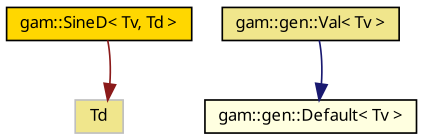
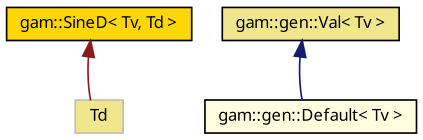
edge "gam::SineD< Tv, Td >" -> "Td": reversed
edge "gam::gen::Val< Tv >" -> "gam::gen::Default< Tv >": reversed
